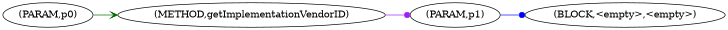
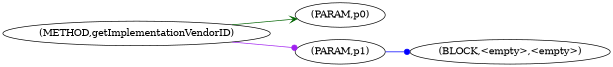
edge "(PARAM,p0)" -> "(METHOD,getImplementationVendorID)": reversed
